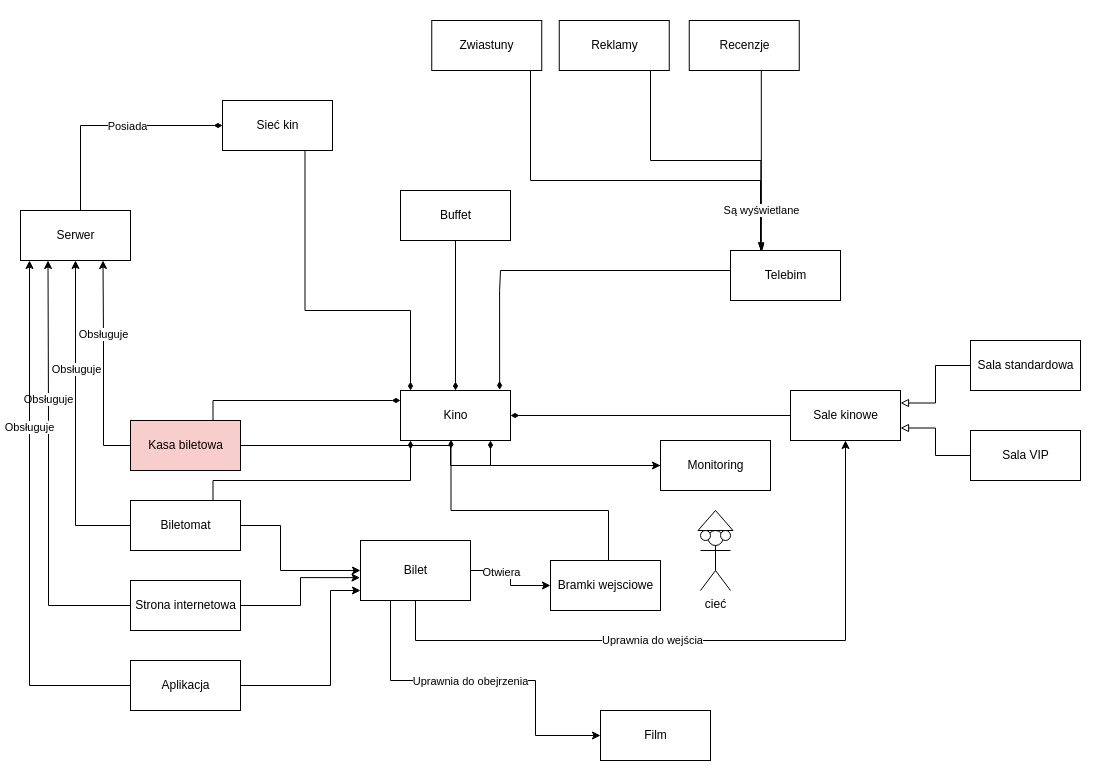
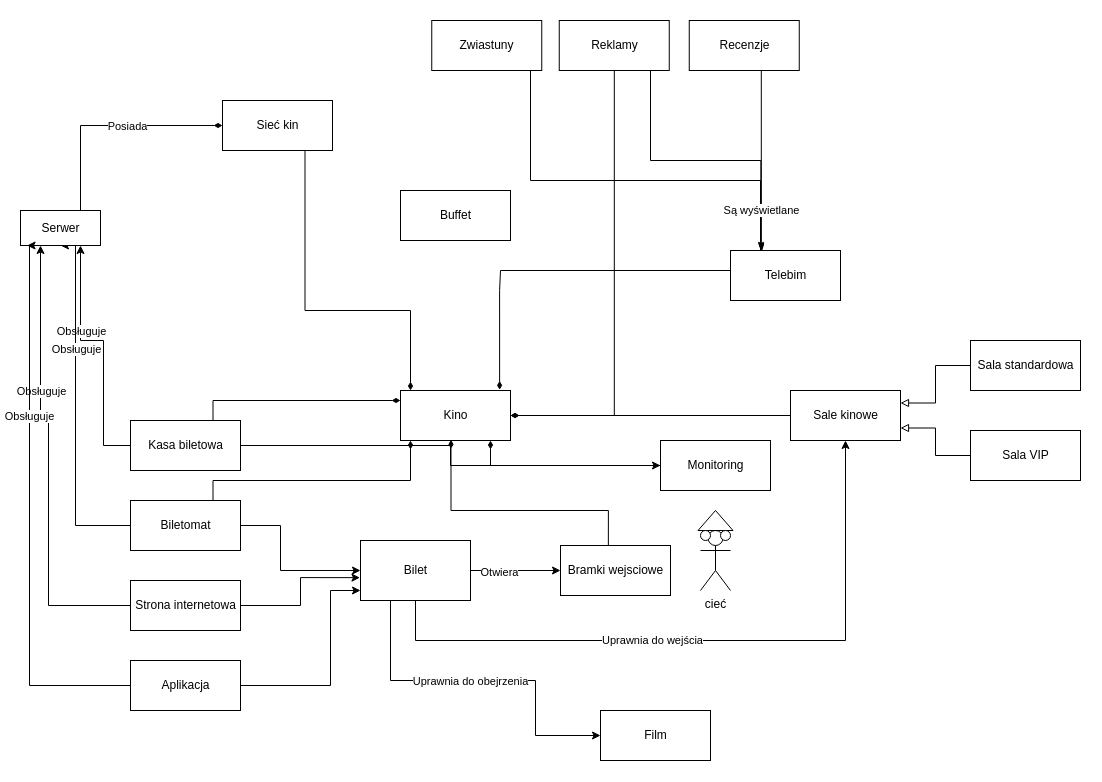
node "Serwer": size 110x50 -> 80x35
edge "Buffet" -> "Kino": now "Reklamy" -> "Kino"
node "Kasa biletowa": fillcolor #f8cecc -> #ffffff
node "Bramki wejsciowe": moved (606, 586) -> (616, 571)
